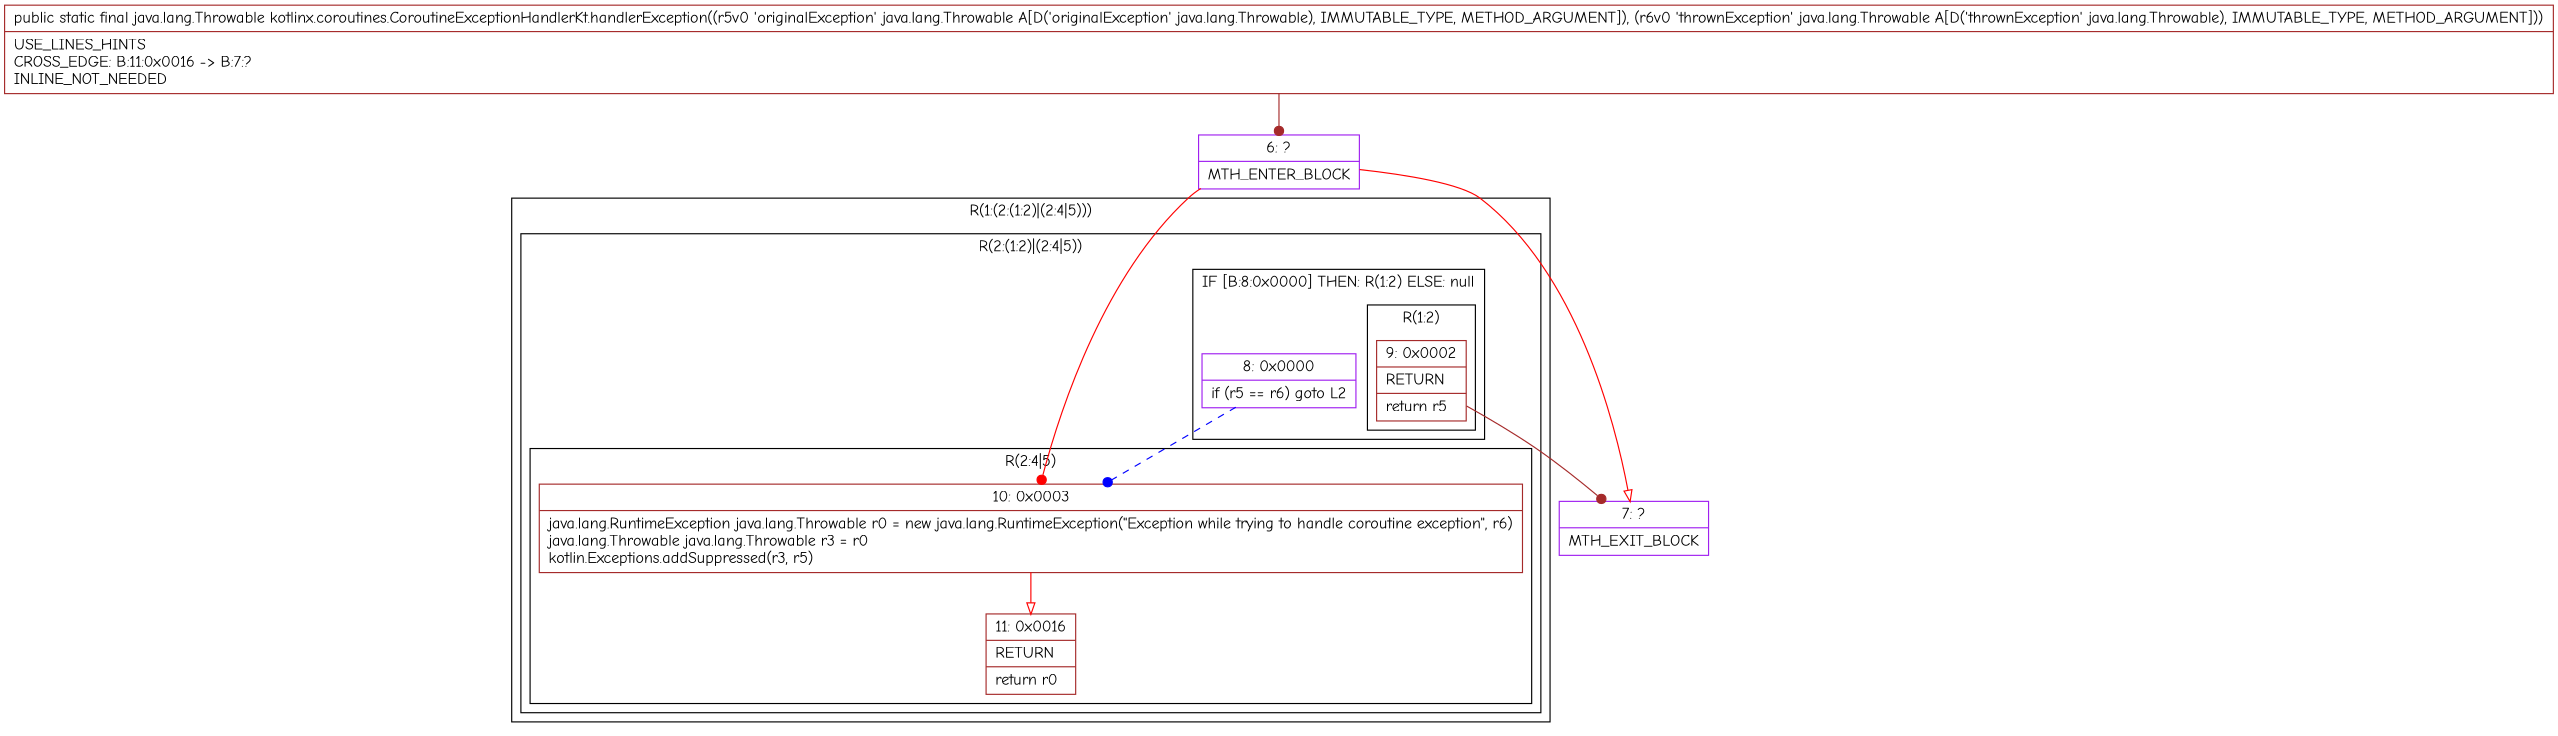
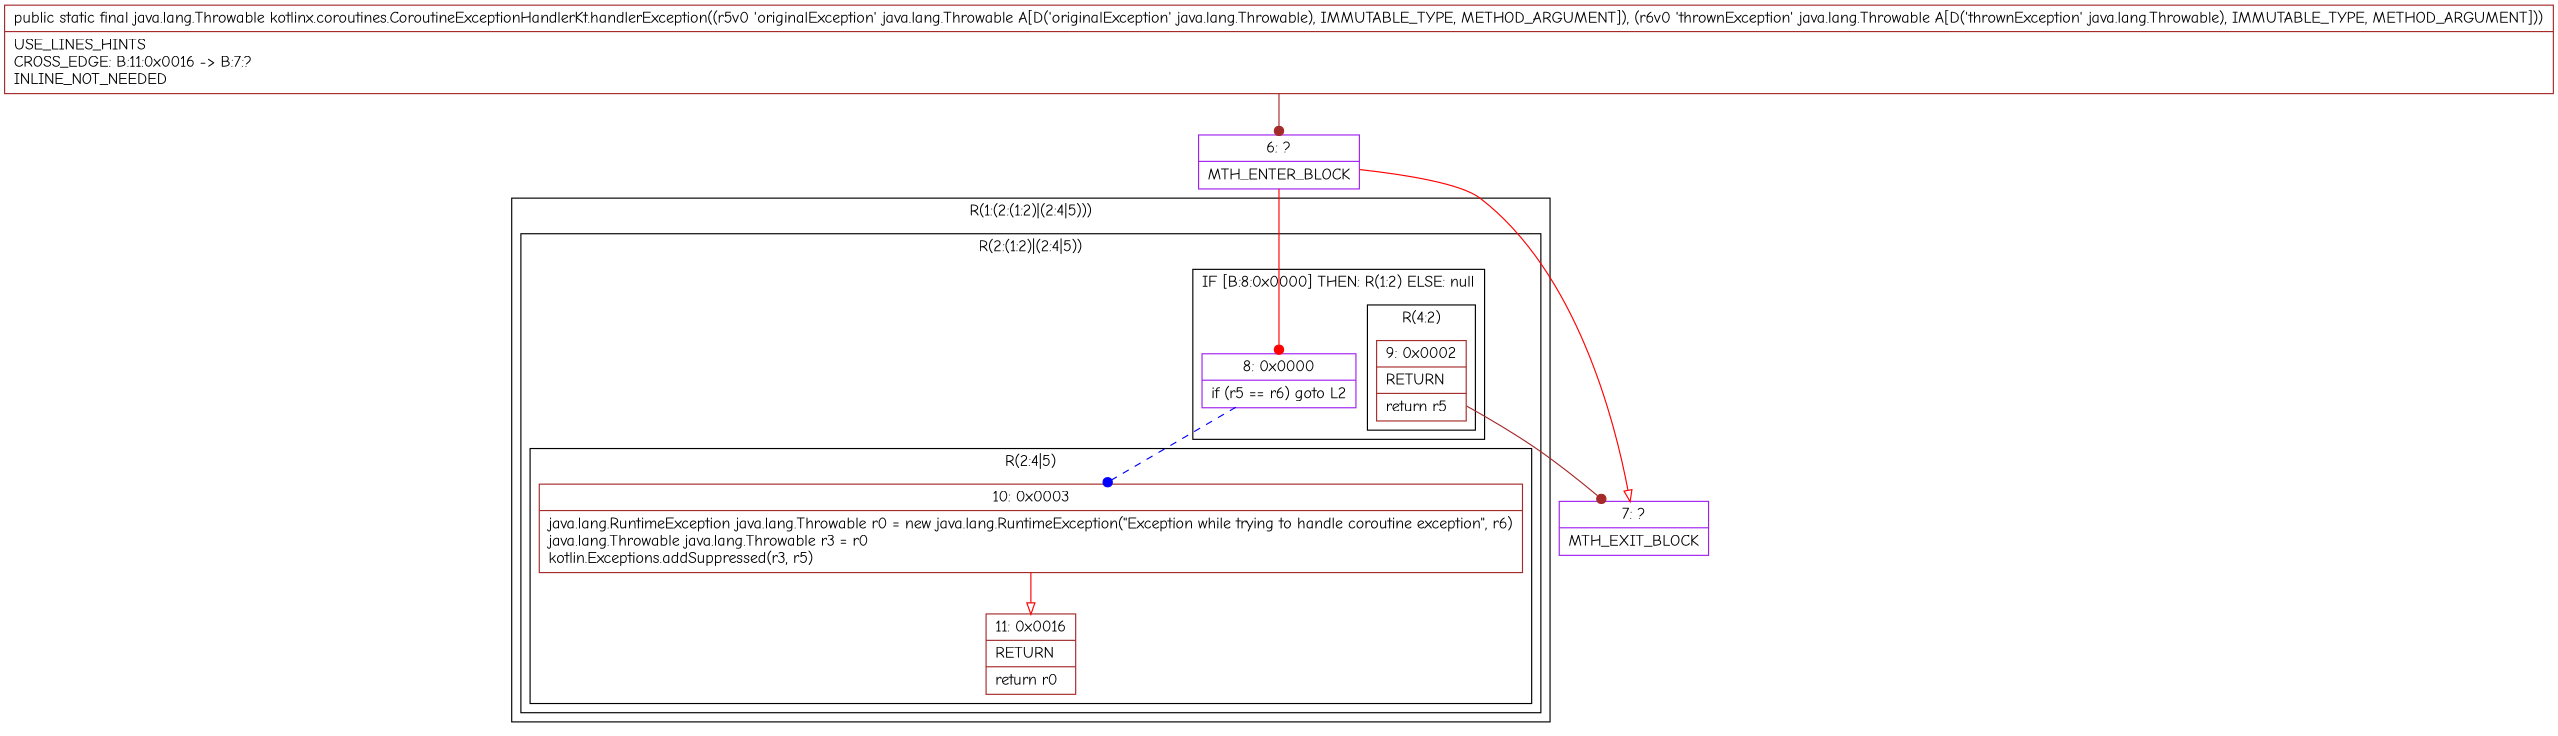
cluster "R(1:2)": label "R(1:2)" -> "R(4:2)"
edge "6: ?" -> "10: 0x0003": now "6: ?" -> "8: 0x0000"
